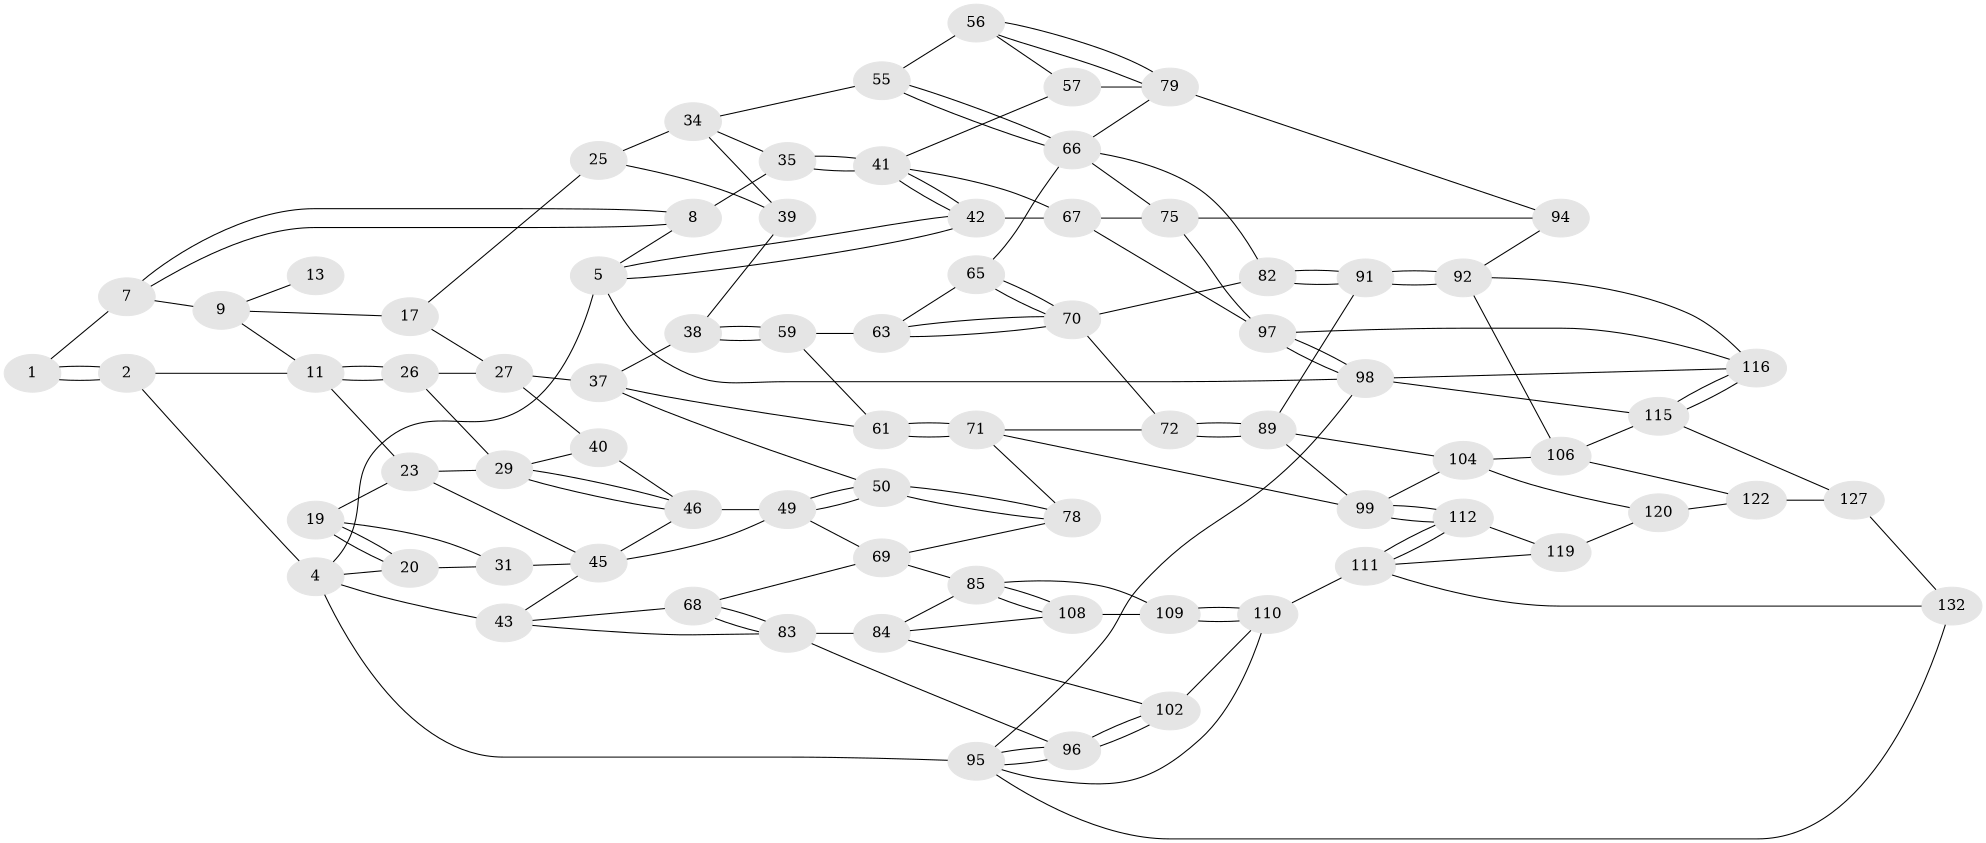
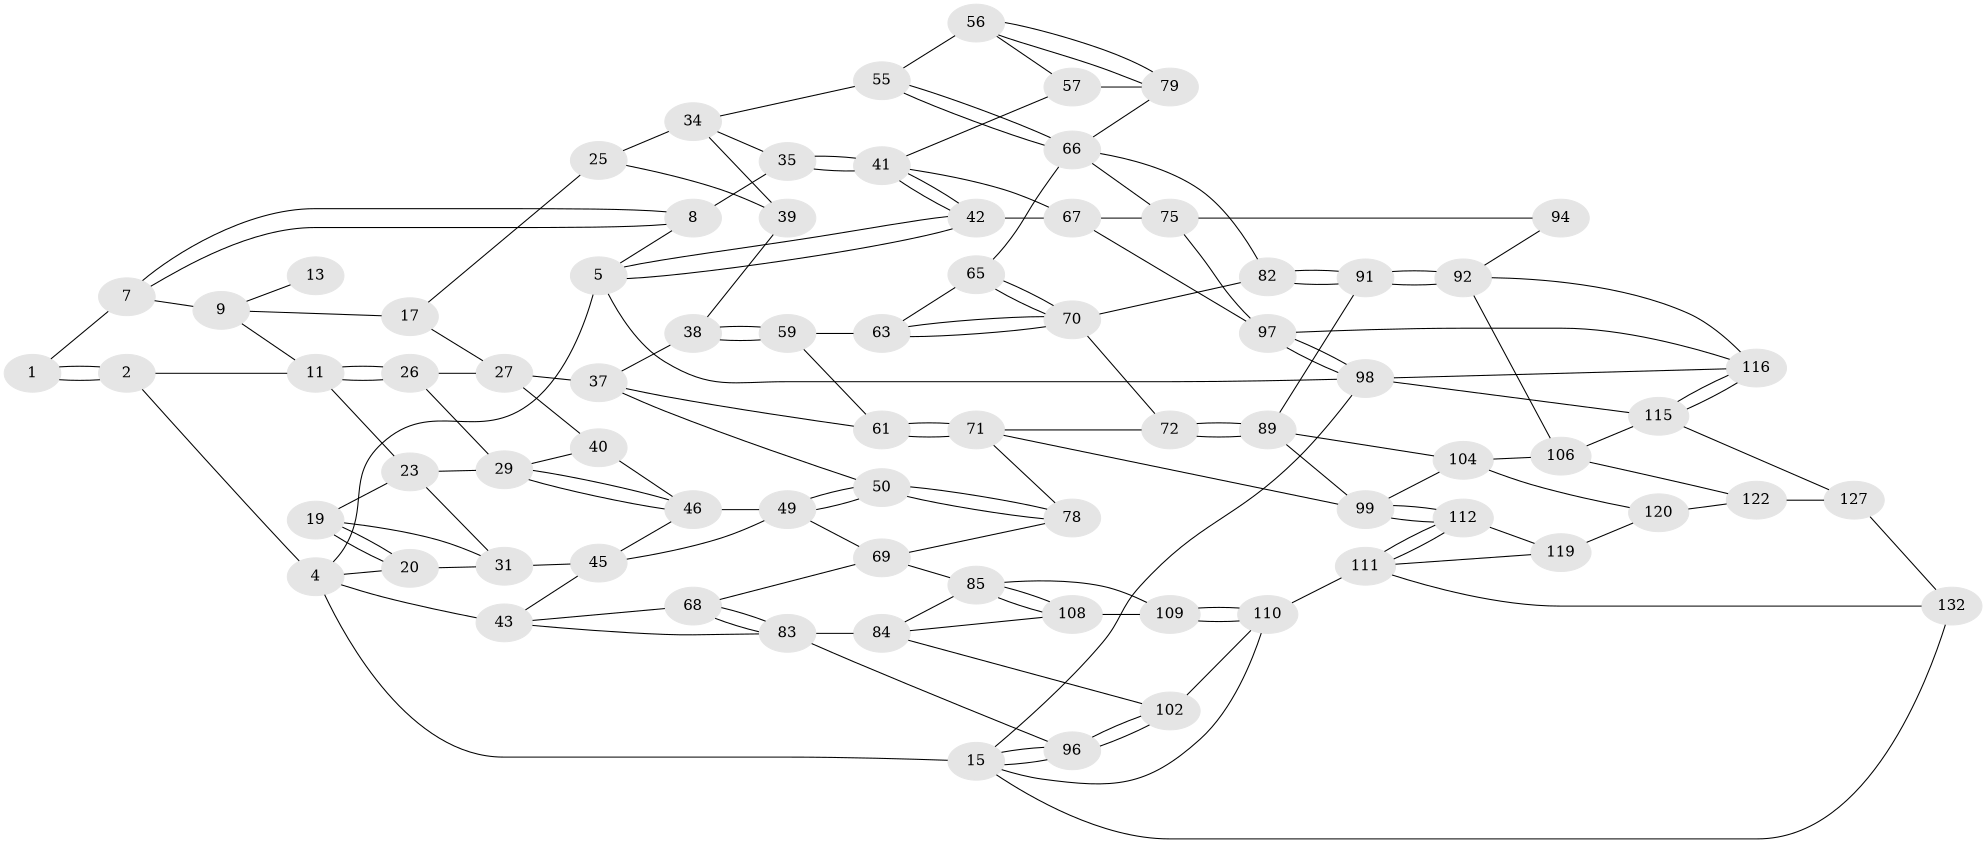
edge "79" -- "94": removed
edge "23" -- "45": now "23" -- "31"
node "95": label "95" -> "15"
